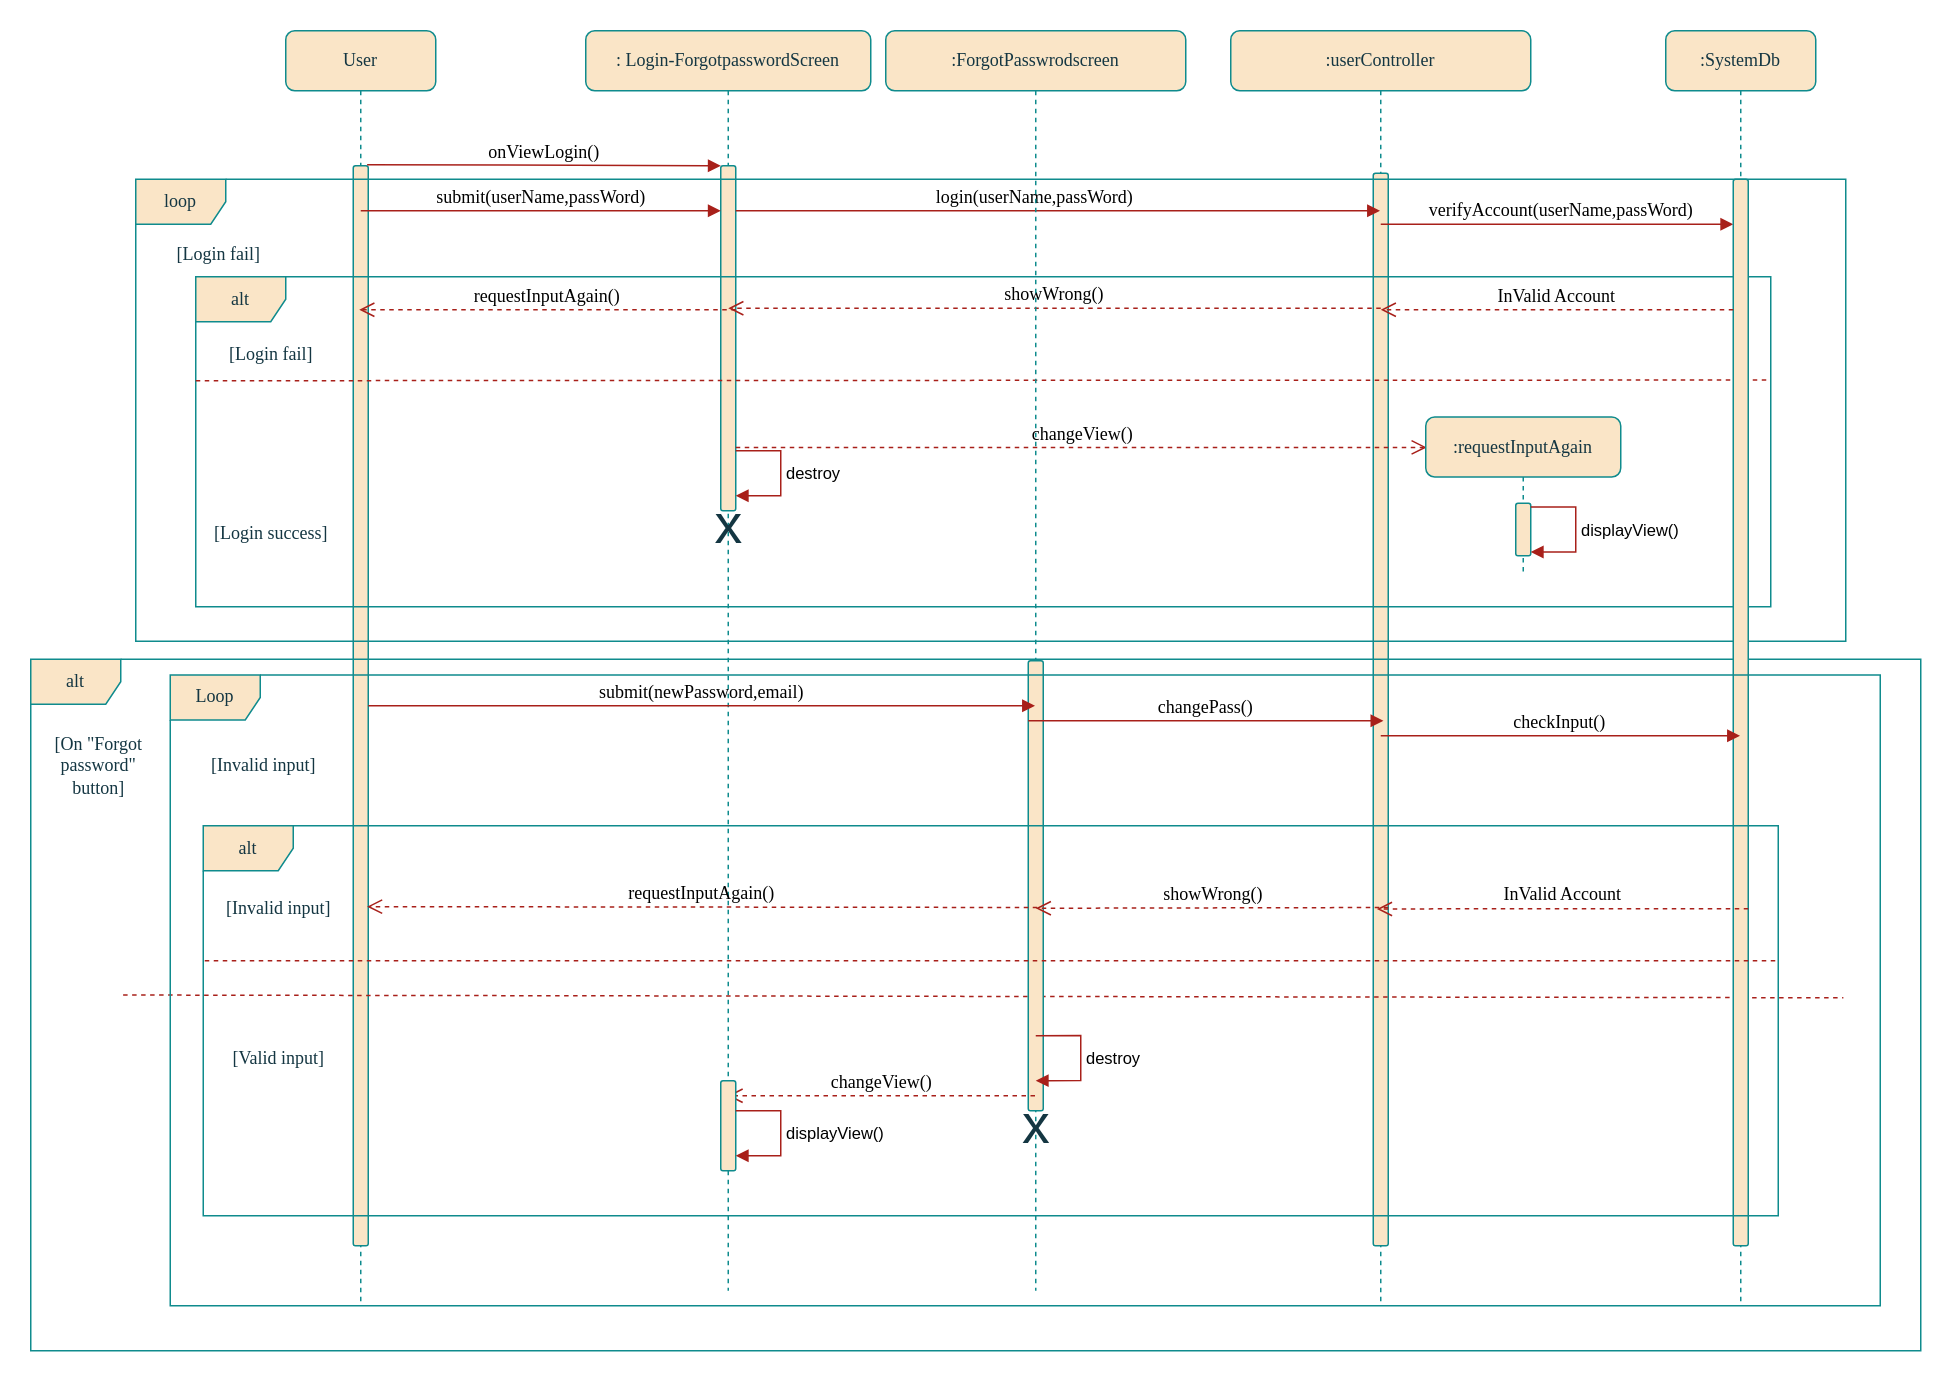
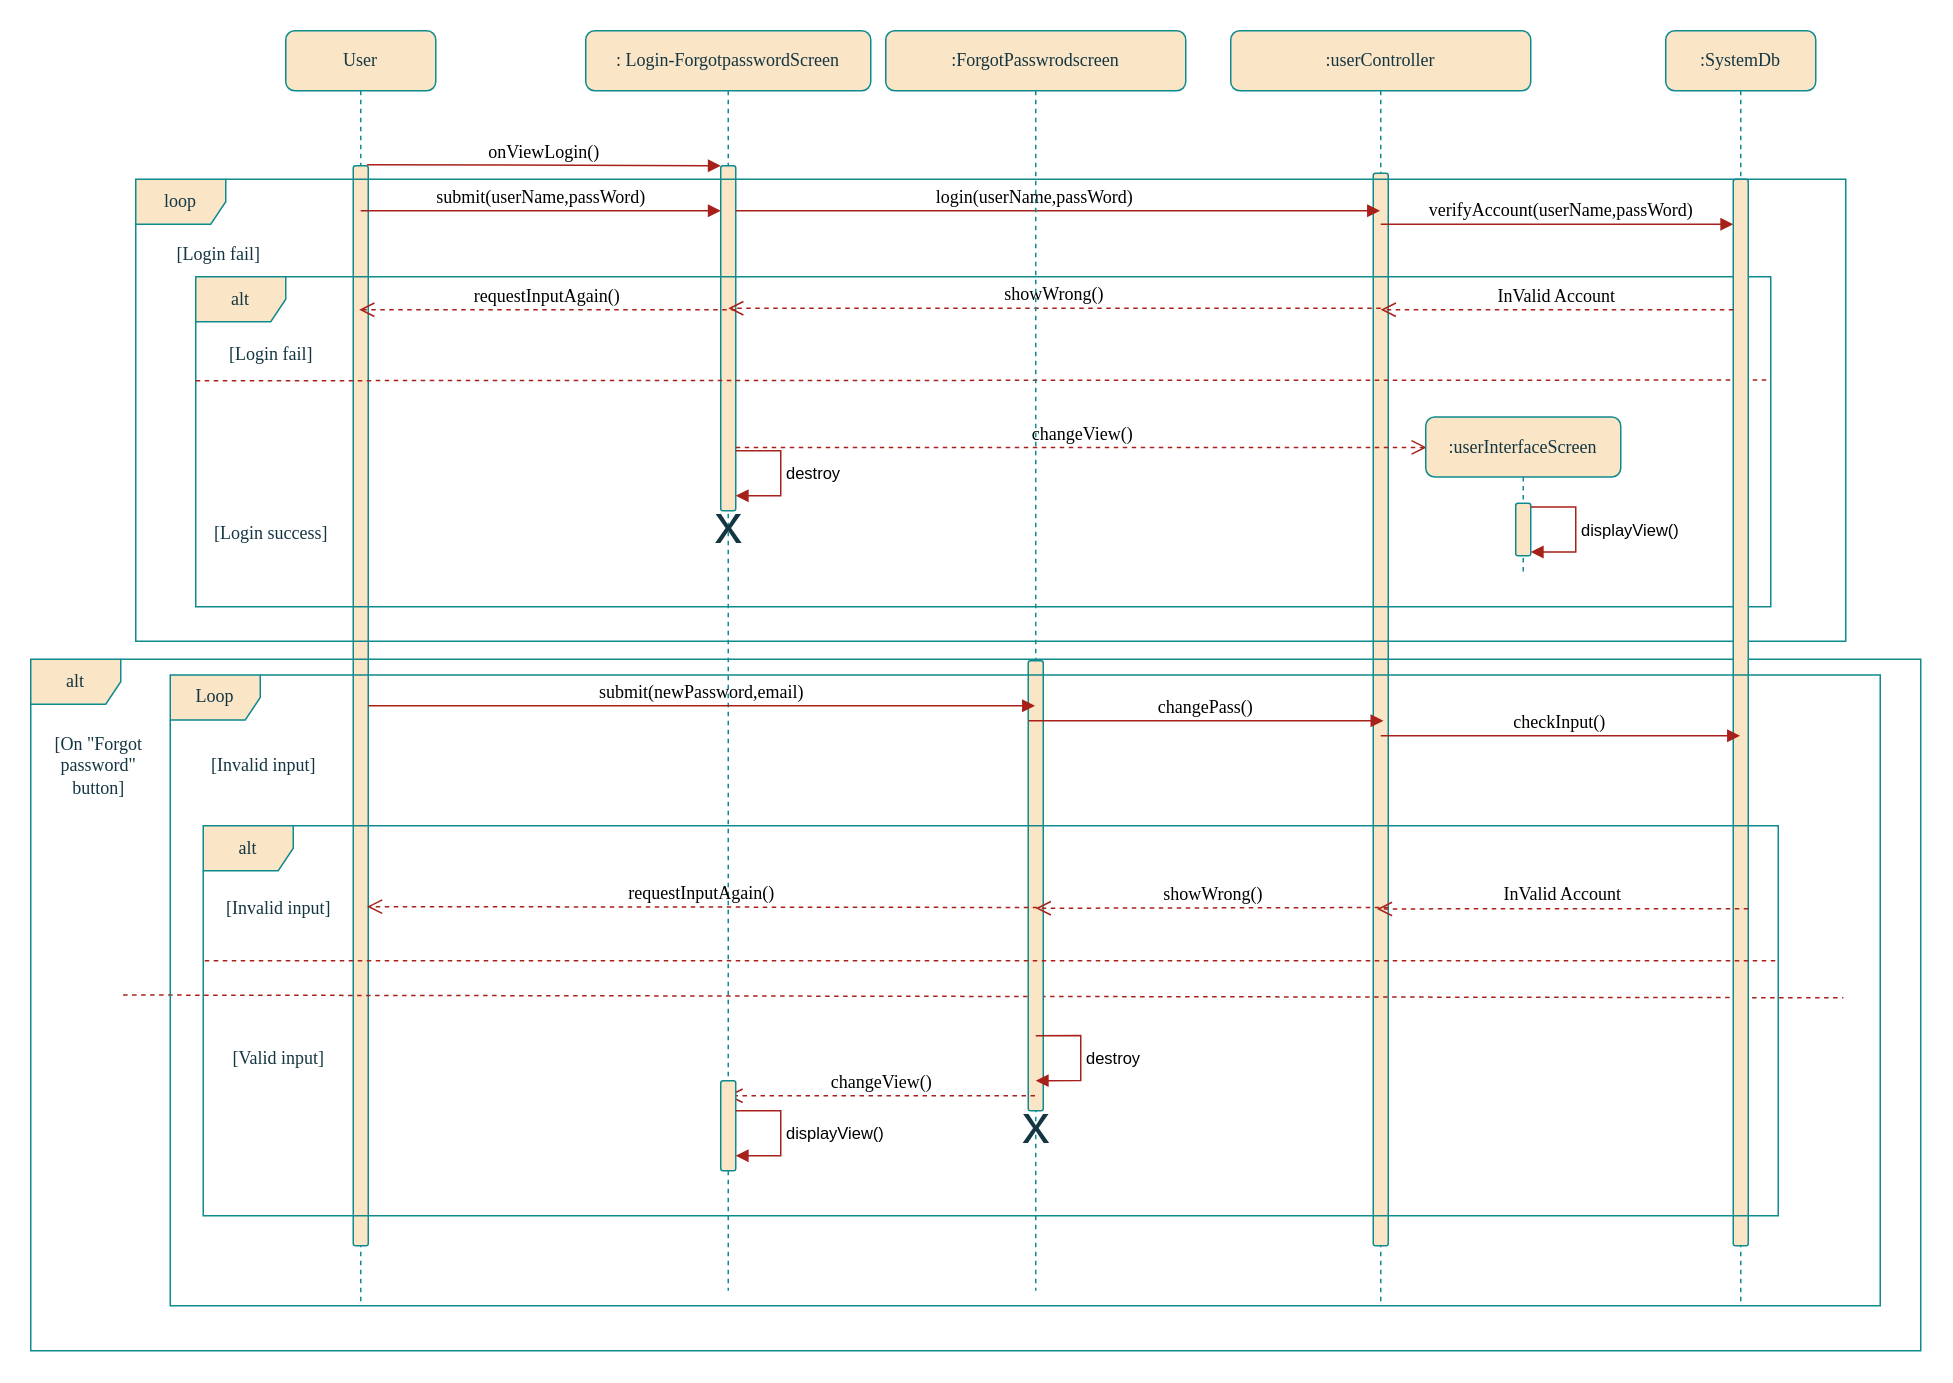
node ":requestInputAgain": label ":requestInputAgain" -> ":userInterfaceScreen"
